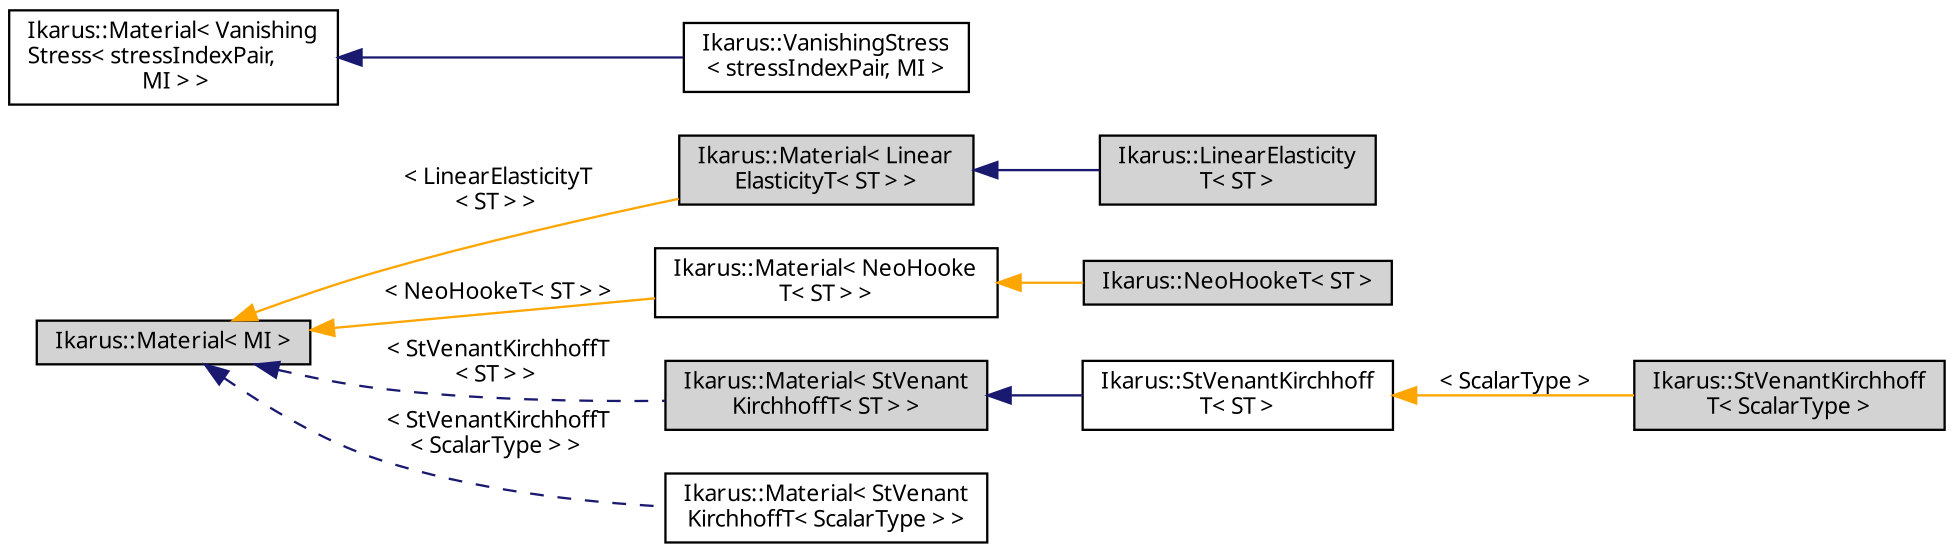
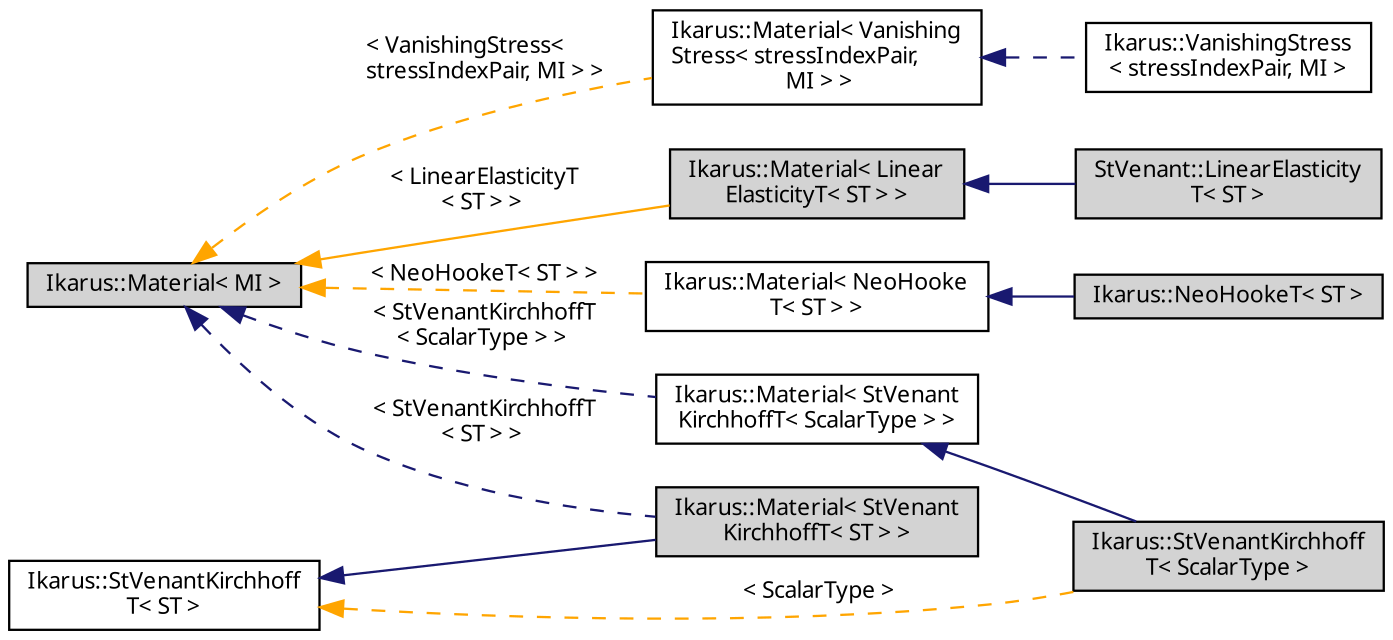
edge "Ikarus::VanishingStress < stressIndexPair, MI >" -> "Ikarus::Material< Vanishing Stress< stressIndexPair, MI > >": style solid -> dashed
edge "Ikarus::Material< Vanishing Stress< stressIndexPair, MI > >" -> "Ikarus::Material< MI >": added, label "< VanishingStress< stressIndexPair, MI > >"
node "Ikarus::LinearElasticity T< ST >": label "Ikarus::LinearElasticity T< ST >" -> "StVenant::LinearElasticity T< ST >"
edge "Ikarus::NeoHookeT< ST >" -> "Ikarus::Material< NeoHooke T< ST > >": color orange -> midnightblue
edge "Ikarus::Material< NeoHooke T< ST > >" -> "Ikarus::Material< MI >": style solid -> dashed
edge "Ikarus::StVenantKirchhoff T< ST >" -> "Ikarus::Material< StVenant KirchhoffT< ST > >": reversed
edge "Ikarus::StVenantKirchhoff T< ScalarType >" -> "Ikarus::StVenantKirchhoff T< ST >": style solid -> dashed
edge "Ikarus::StVenantKirchhoff T< ScalarType >" -> "Ikarus::Material< StVenant KirchhoffT< ScalarType > >": added
